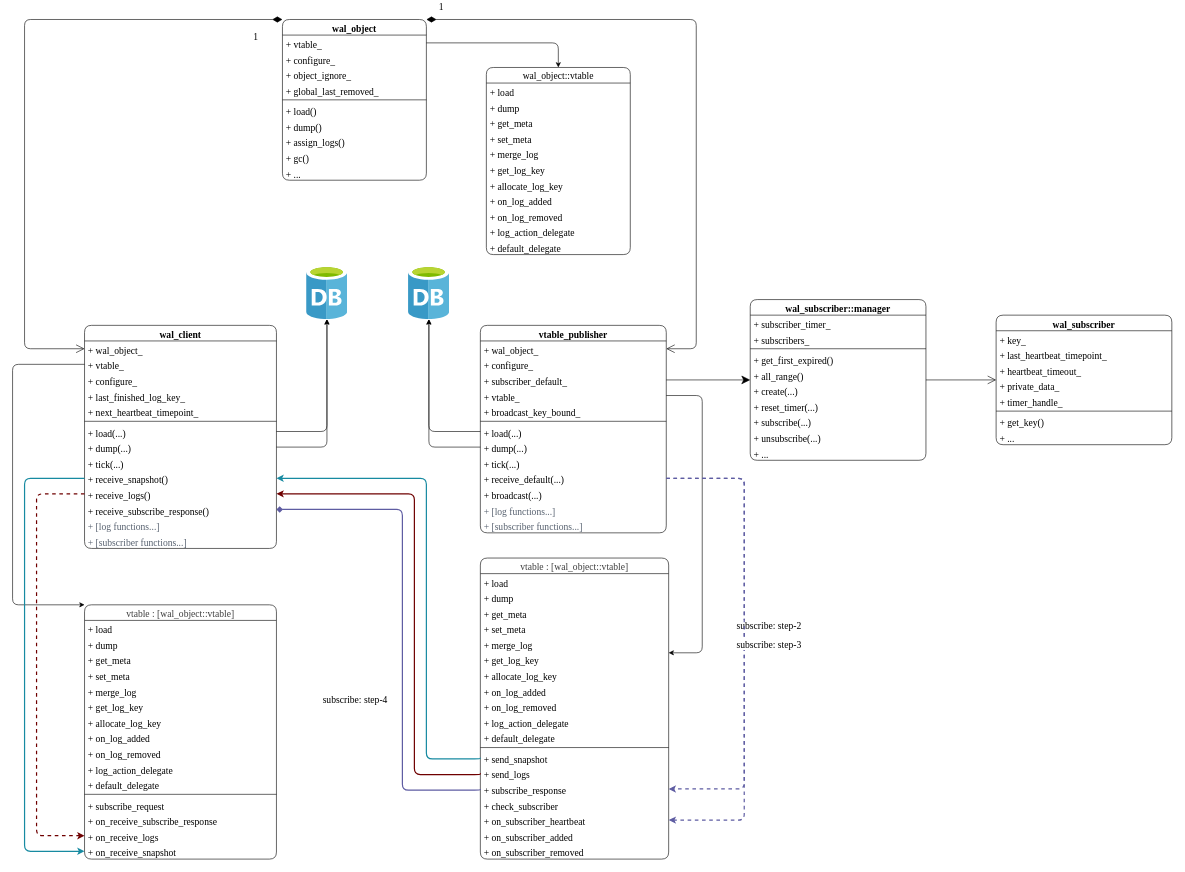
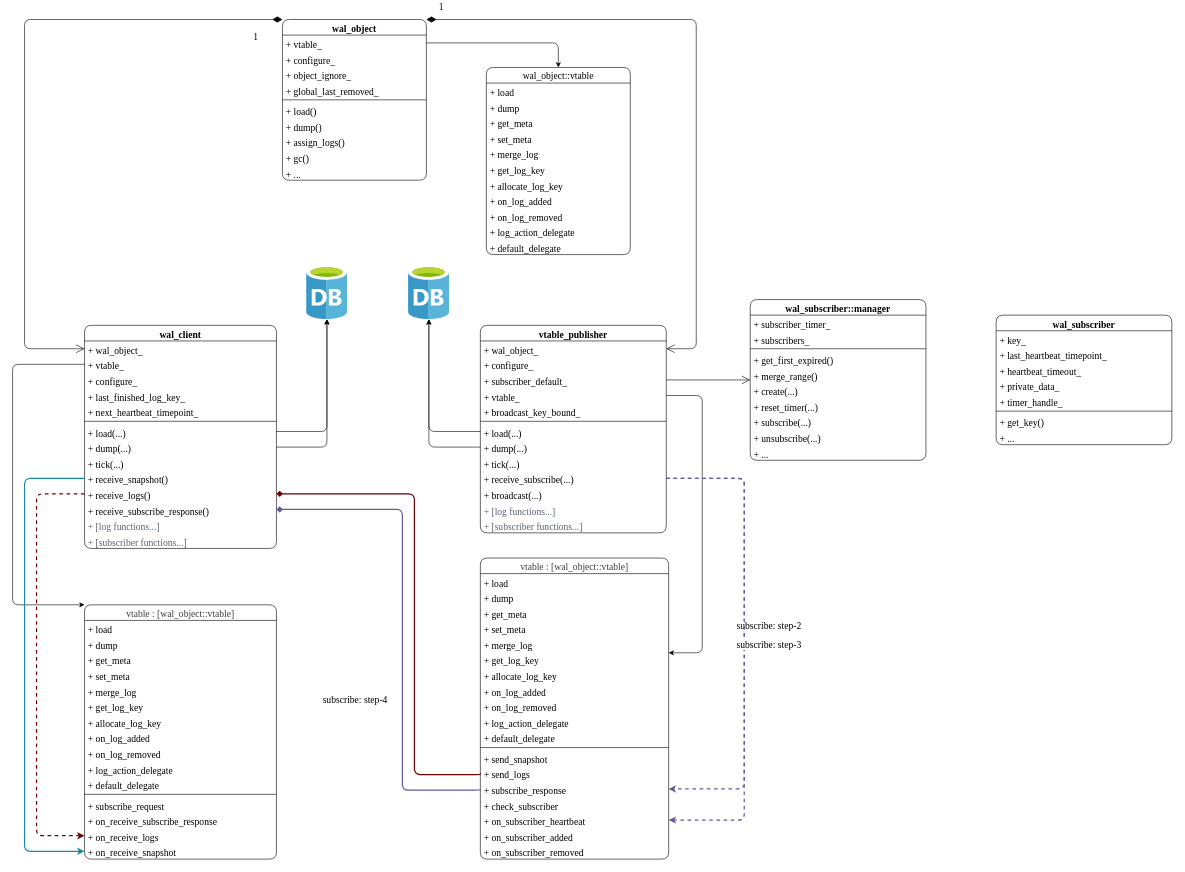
node "+ all_range()": label "+ all_range()" -> "+ merge_range()"
edge "+ subscriber_default_" -> "wal_subscriber::manager": arrowhead classic -> open
edge "wal_subscriber::manager" -> "wal_subscriber": removed
node "+ receive_default(...)": label "+ receive_default(...)" -> "+ receive_subscribe(...)"
edge "+ send_logs" -> "+ receive_logs()": arrowhead classic -> diamond
edge "+ send_snapshot" -> "+ receive_snapshot()": removed
